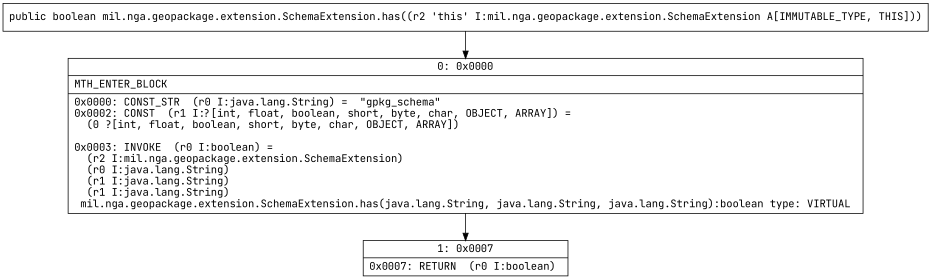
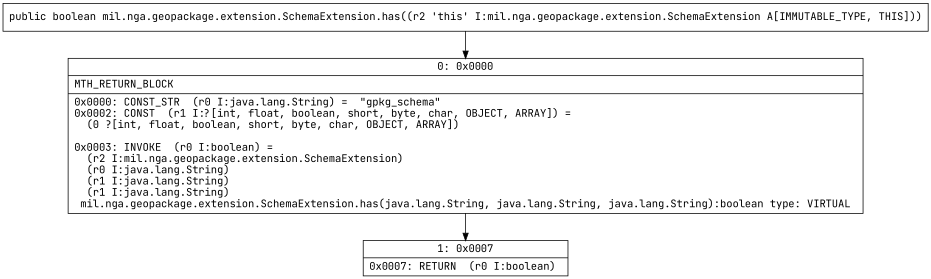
node "0: 0x0000": text "MTH_ENTER_BLOCK" -> "MTH_RETURN_BLOCK"
